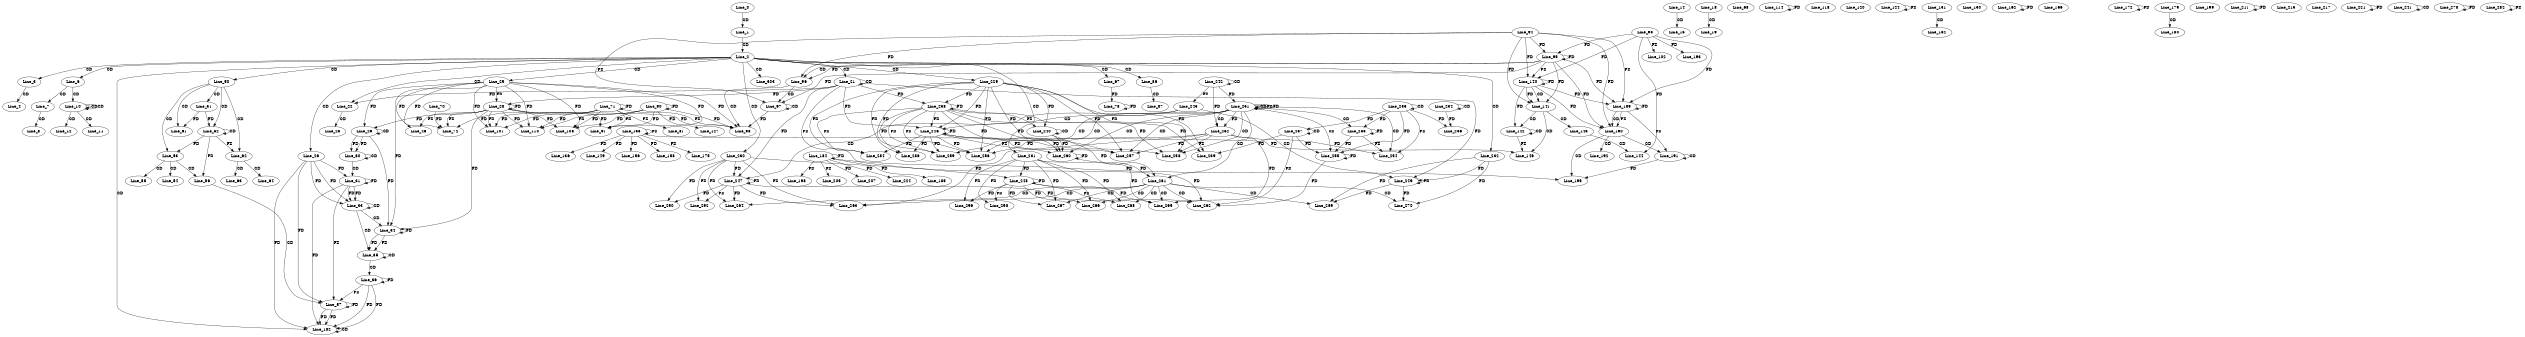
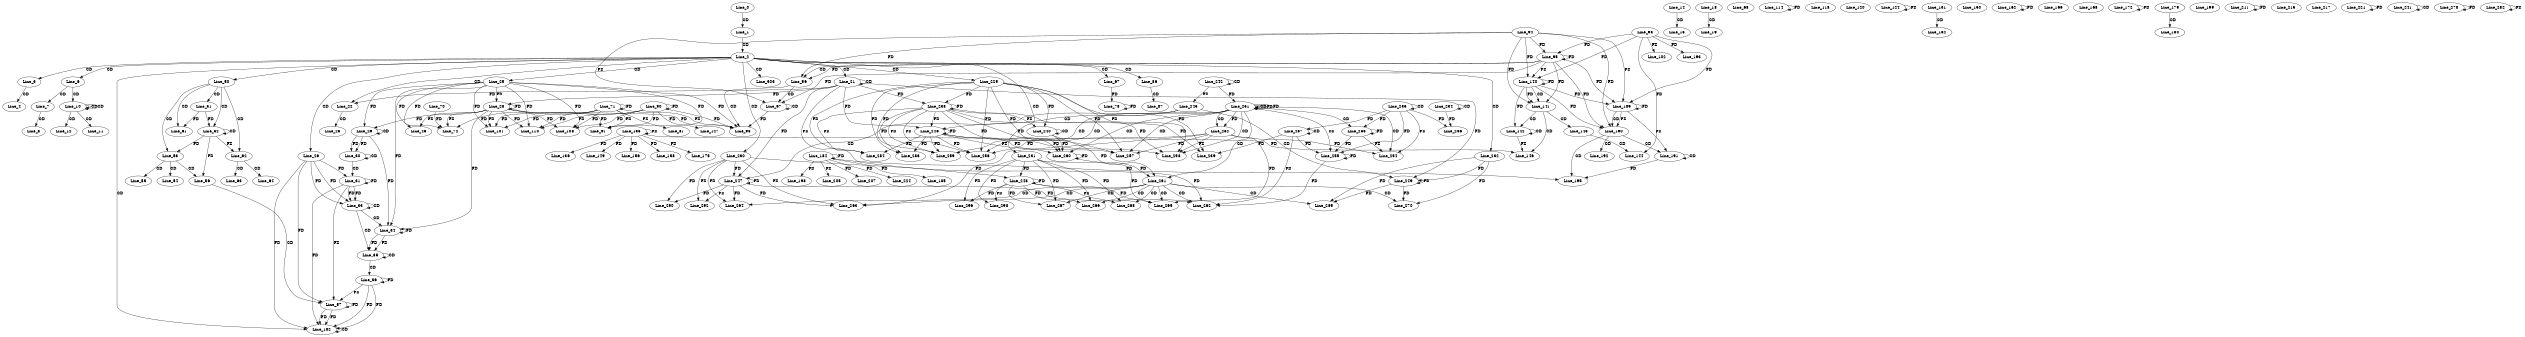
node "Line_168": added
edge "Line_242" -> "Line_252": removed, label "FD"
edge "Line_229" -> "Line_246": removed, label "FD"
